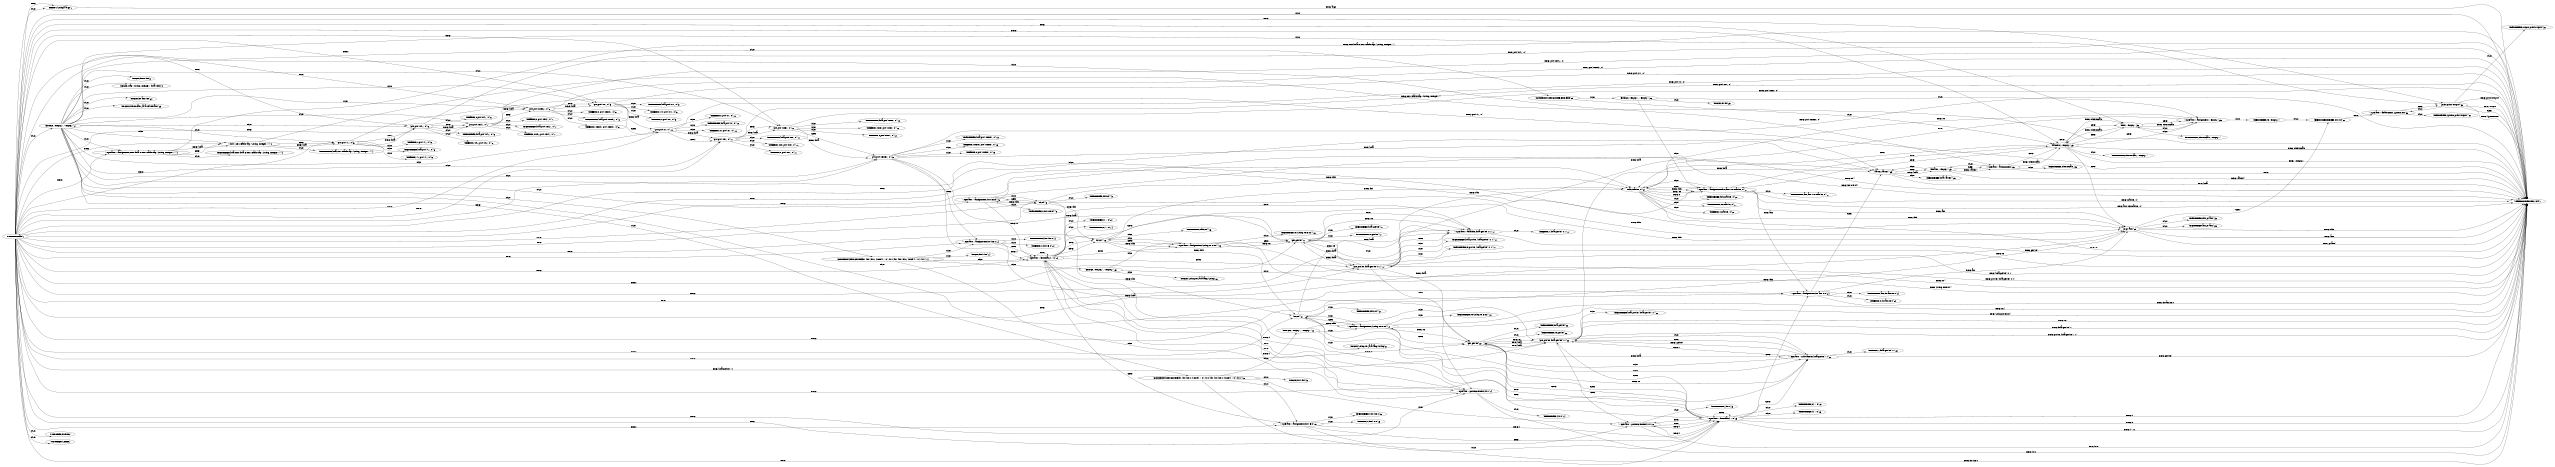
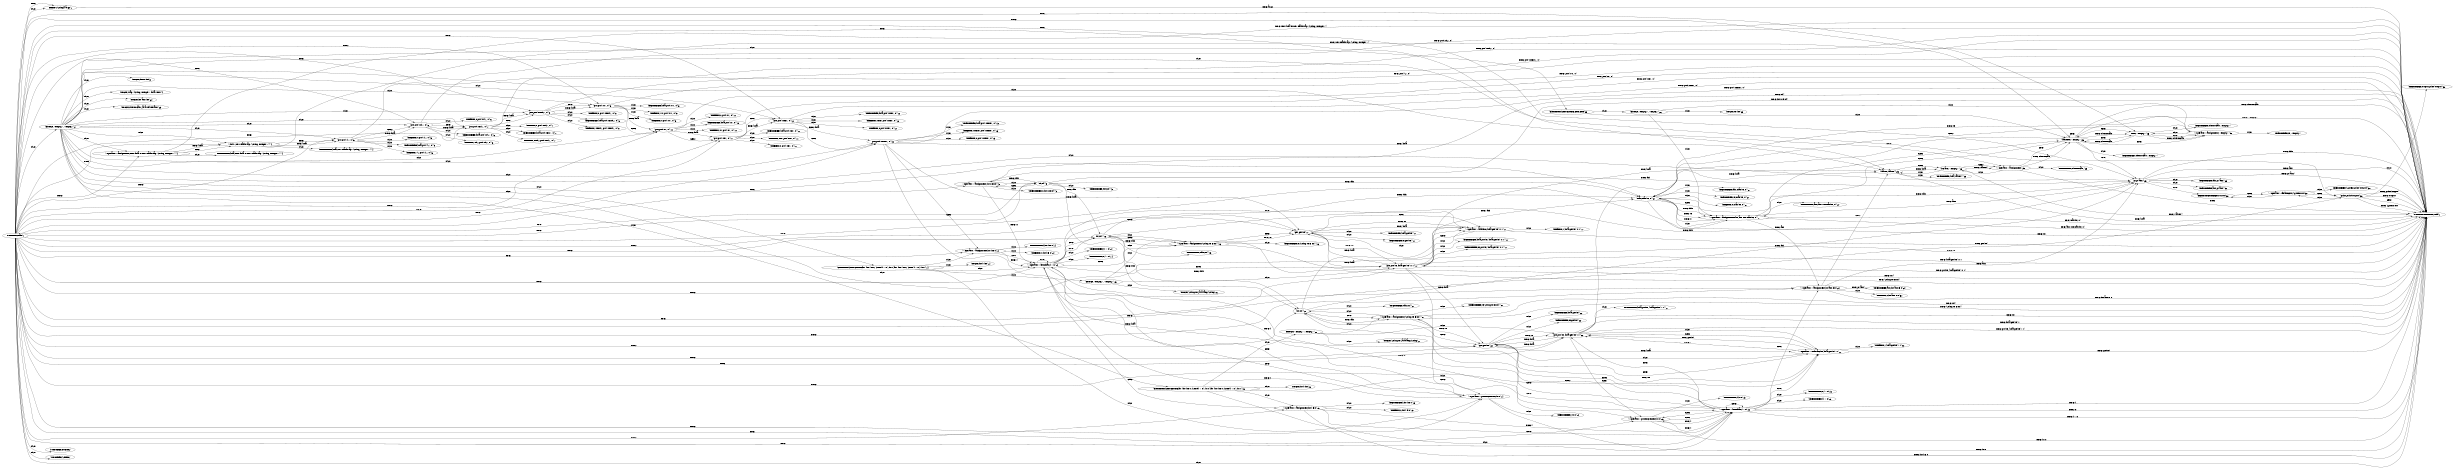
edge "(IDENTIFIER,te,<empty>)" -> "(FIELD_IDENTIFIER,out,out)": now "(<operator>.fieldAccess,System.out)" -> "(FIELD_IDENTIFIER,out,out)"
edge "(<operator>.assignment,int ans = 0)" -> "(IDENTIFIER,ans,int ans = 0)": label "AST: " -> "DDG: pr(ans)"
edge "(METHOD,main)" -> "(put,put(te, hola.get(te) - 1))": label "DDG: hola.get(te) - 1" -> "DDG: "
